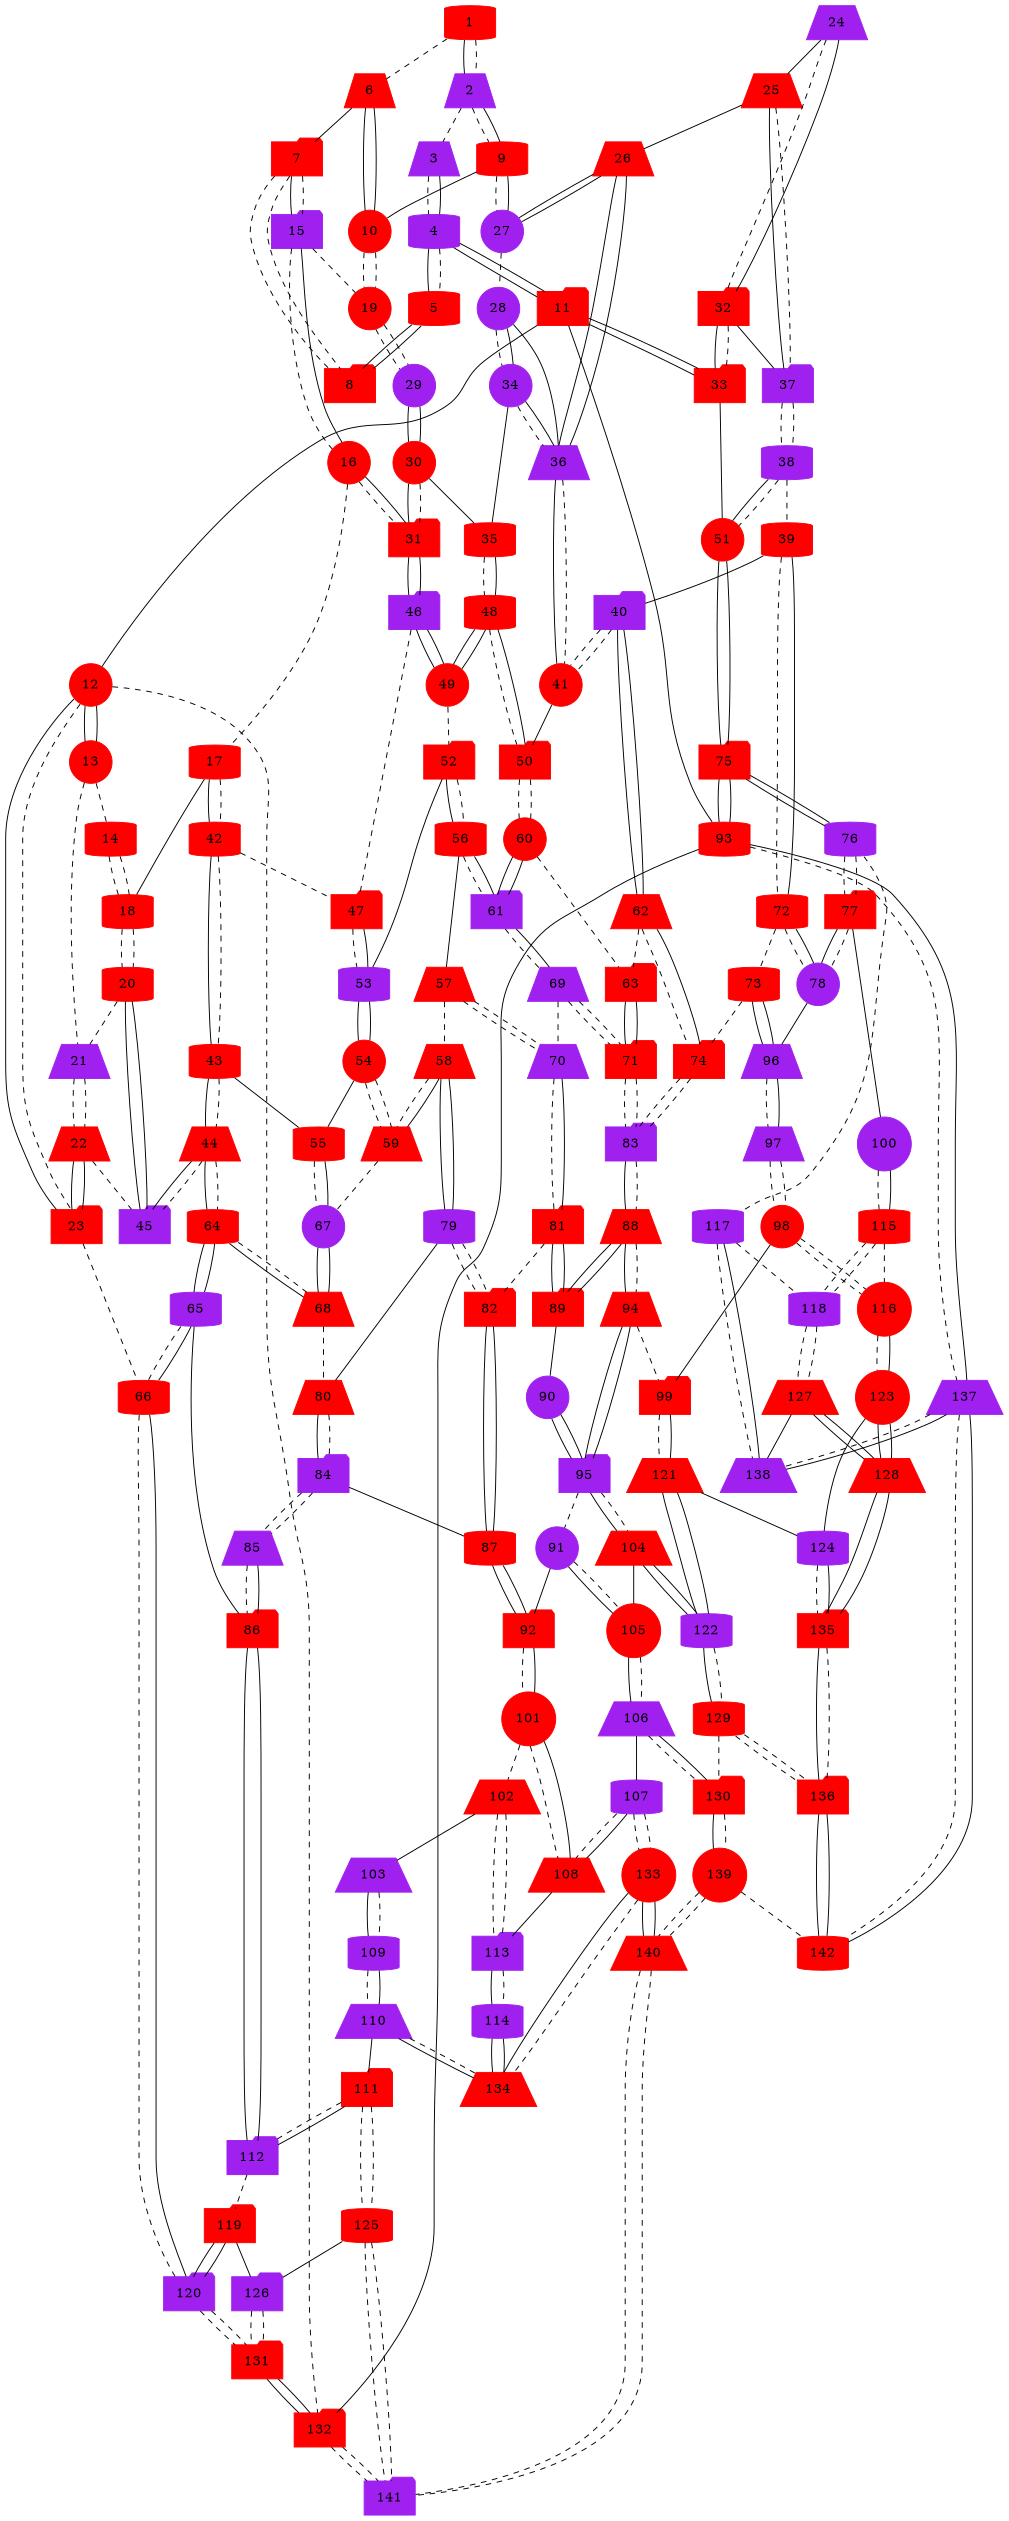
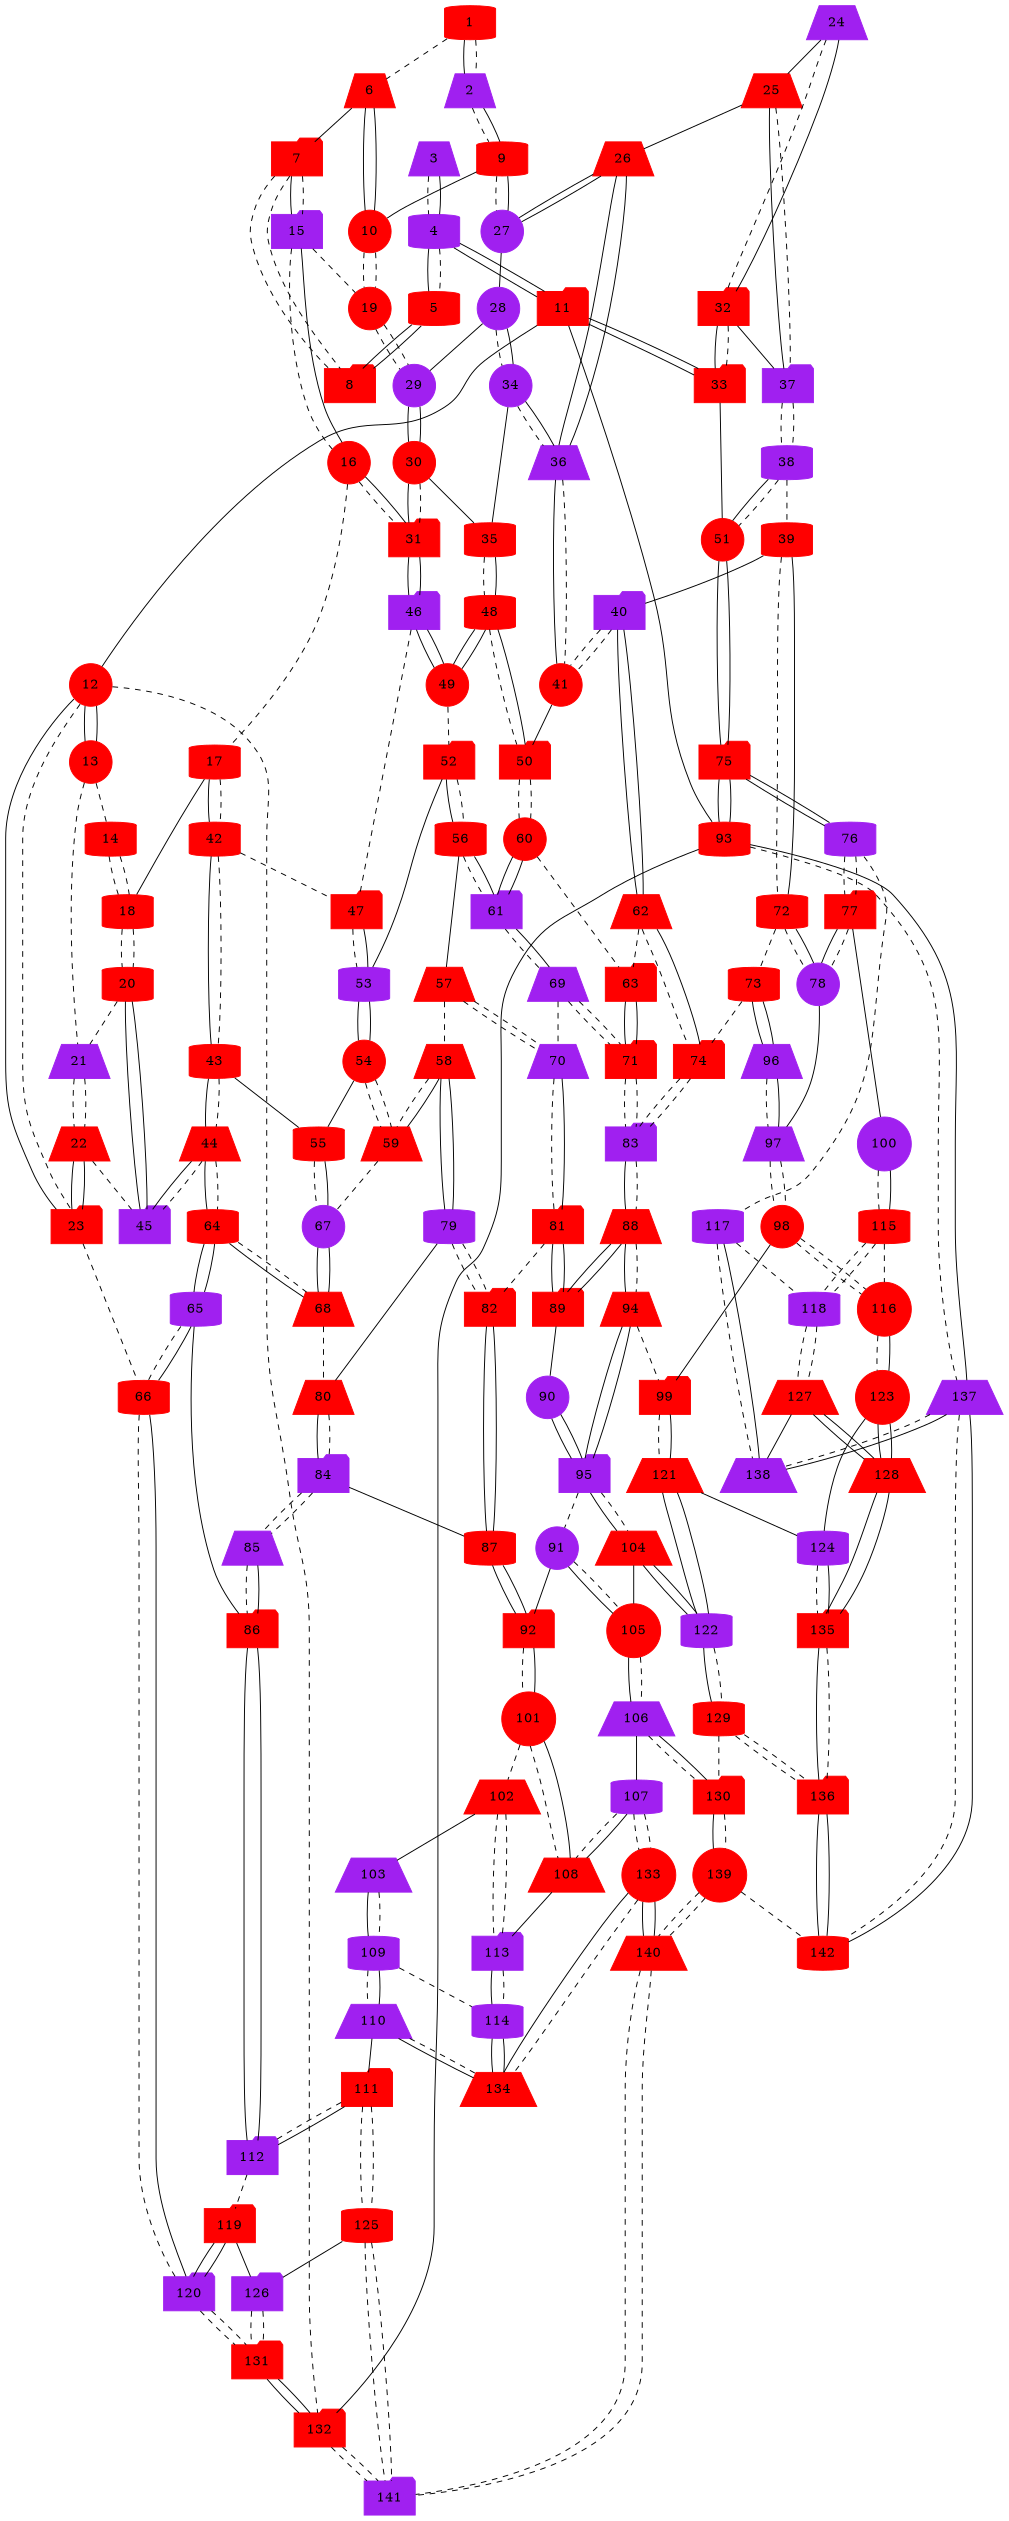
edge "2" -- "3": removed
edge "27" -- "28": style dashed -> solid
edge "28" -- "36": now "28" -- "29"
edge "78" -- "96": now "78" -- "97"
edge "109" -- "114": added
